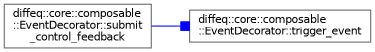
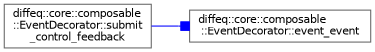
node "diffeq::core::composable ::EventDecorator::trigger_event": label "diffeq::core::composable ::EventDecorator::trigger_event" -> "diffeq::core::composable ::EventDecorator::event_event"
